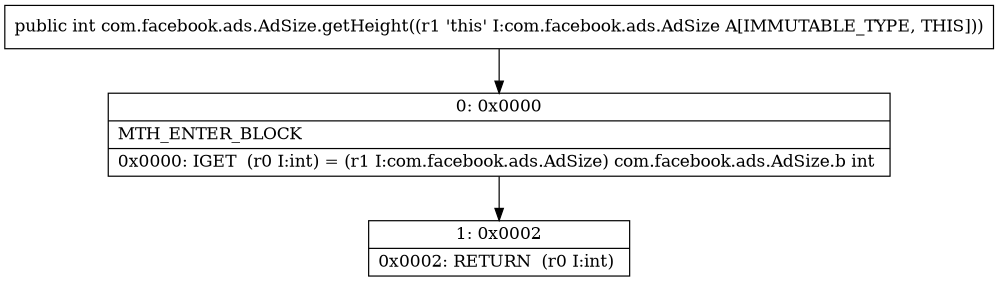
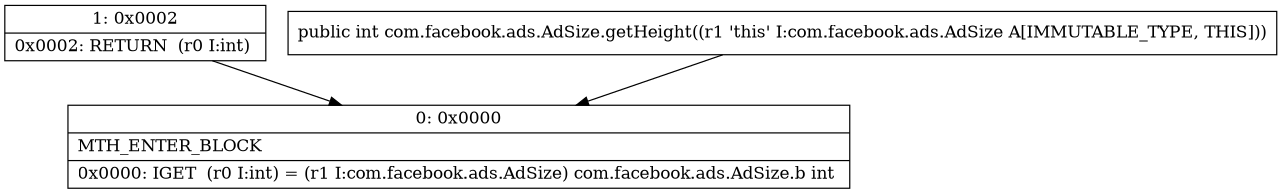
edge "0: 0x0000" -> "1: 0x0002": reversed
